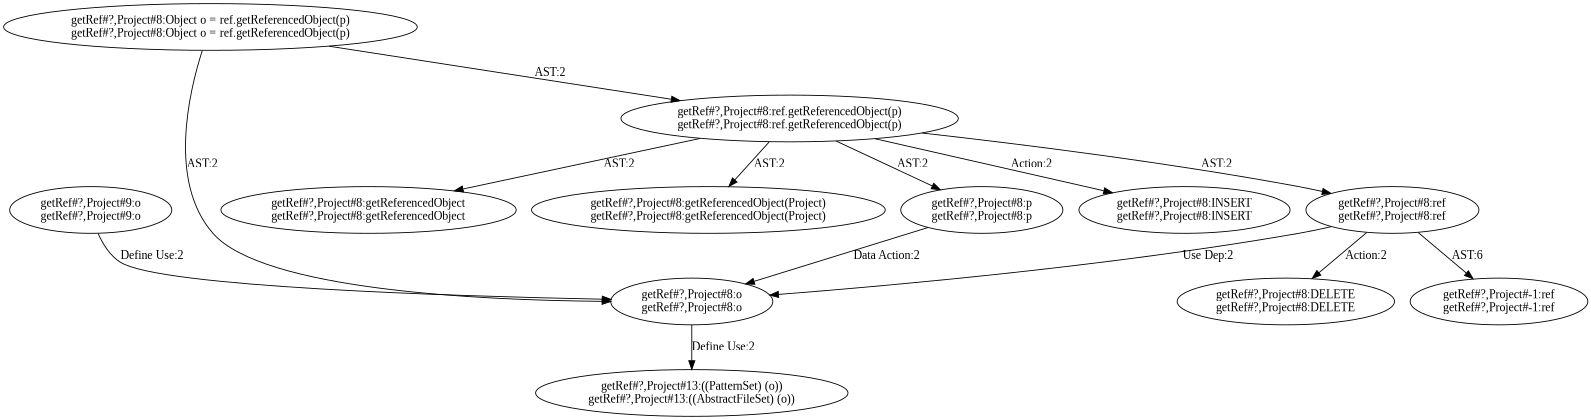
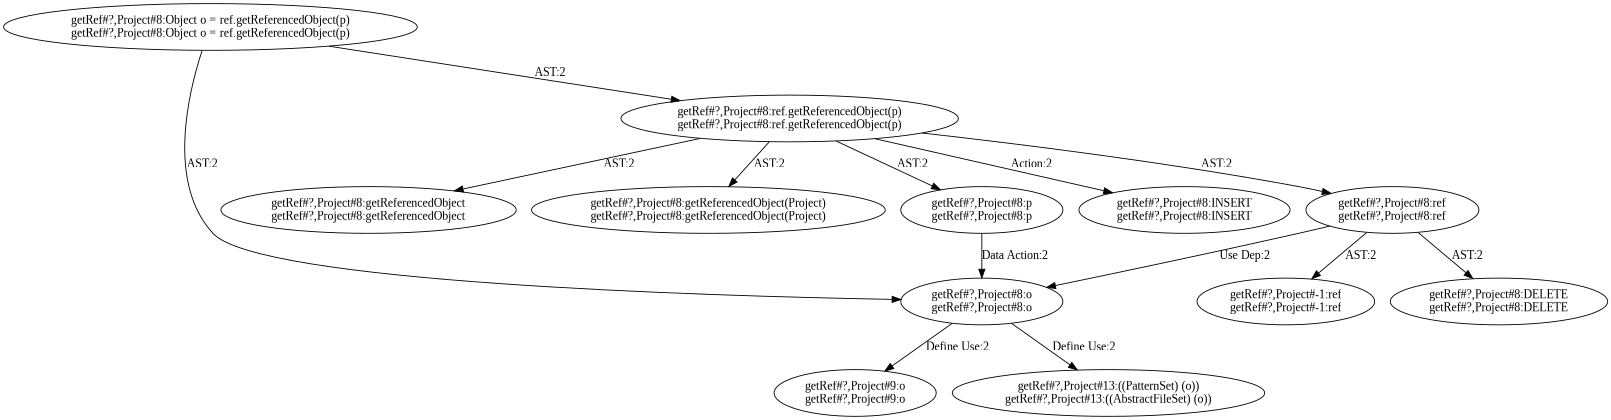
edge "getRef#?,Project#8:ref getRef#?,Project#8:ref" -> "getRef#?,Project#8:DELETE getRef#?,Project#8:DELETE": label "Action:2" -> "AST:2"
edge "getRef#?,Project#8:ref getRef#?,Project#8:ref" -> "getRef#?,Project#-1:ref getRef#?,Project#-1:ref": label "AST:6" -> "AST:2"
edge "getRef#?,Project#9:o getRef#?,Project#9:o" -> "getRef#?,Project#8:o getRef#?,Project#8:o": reversed
